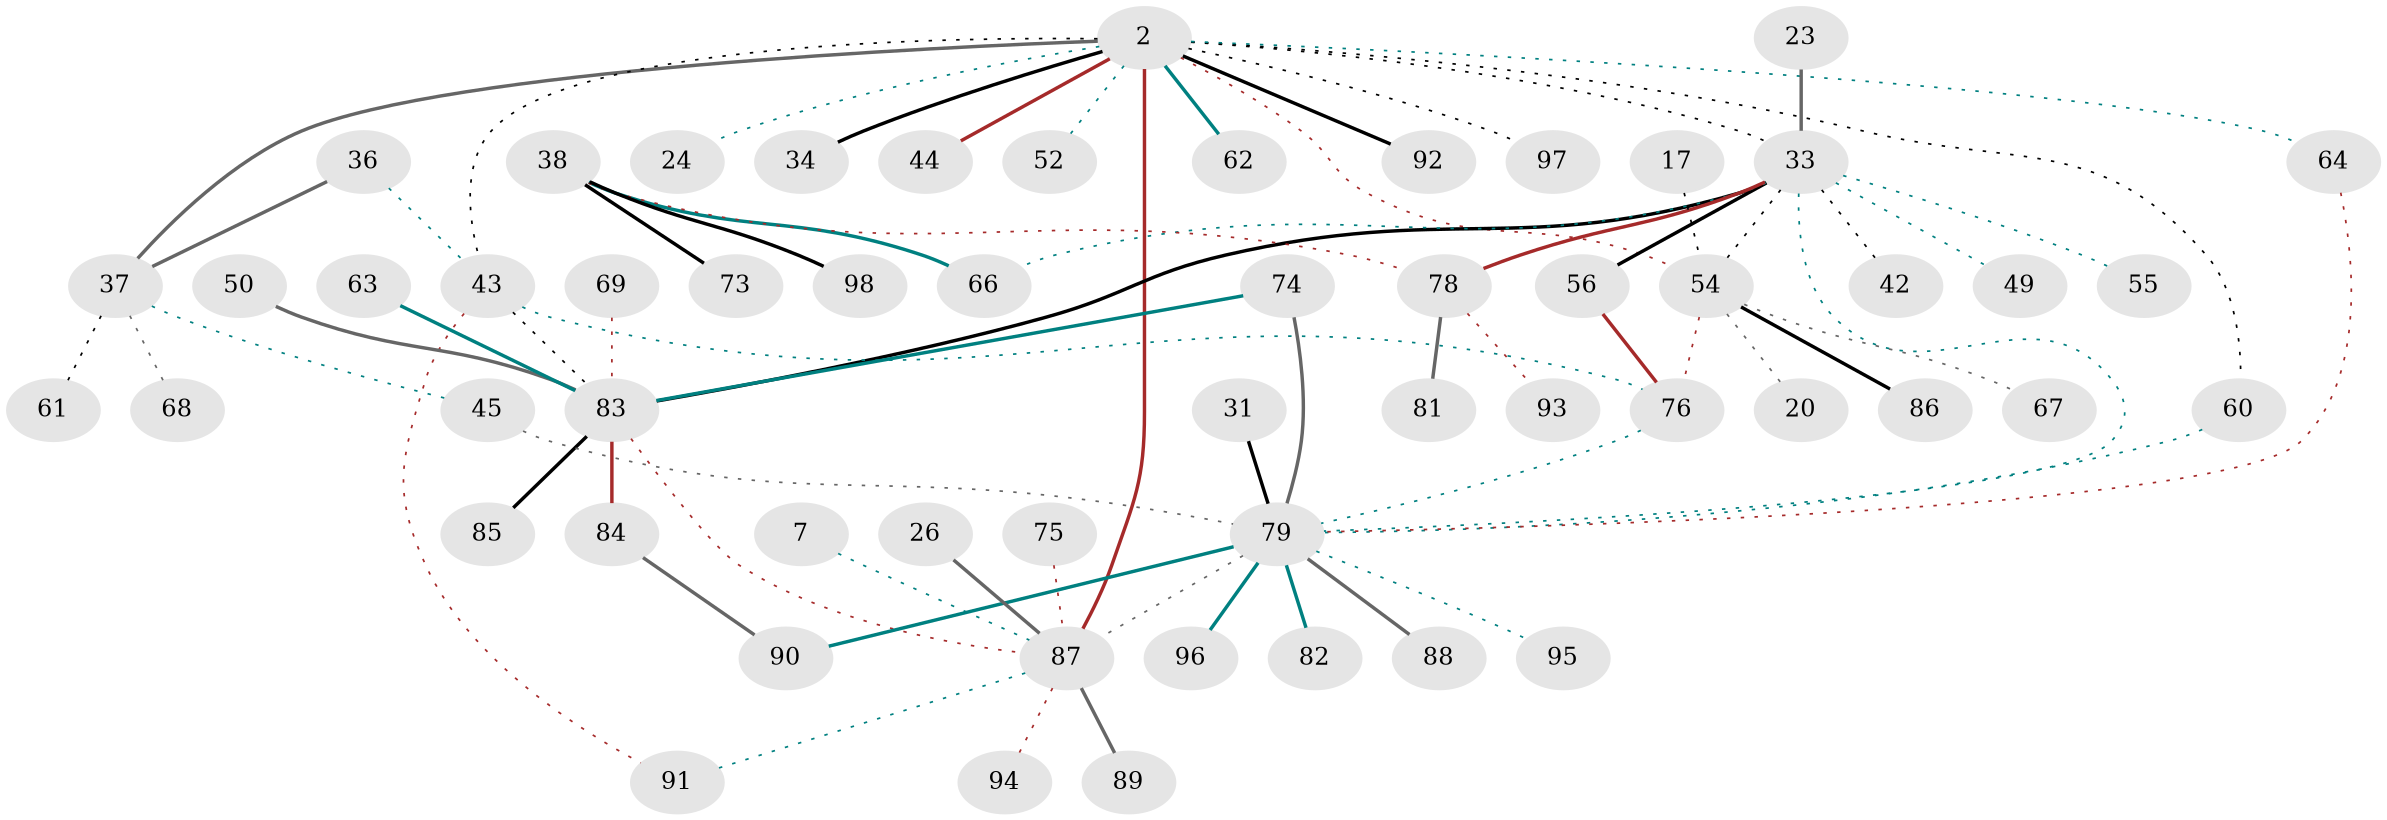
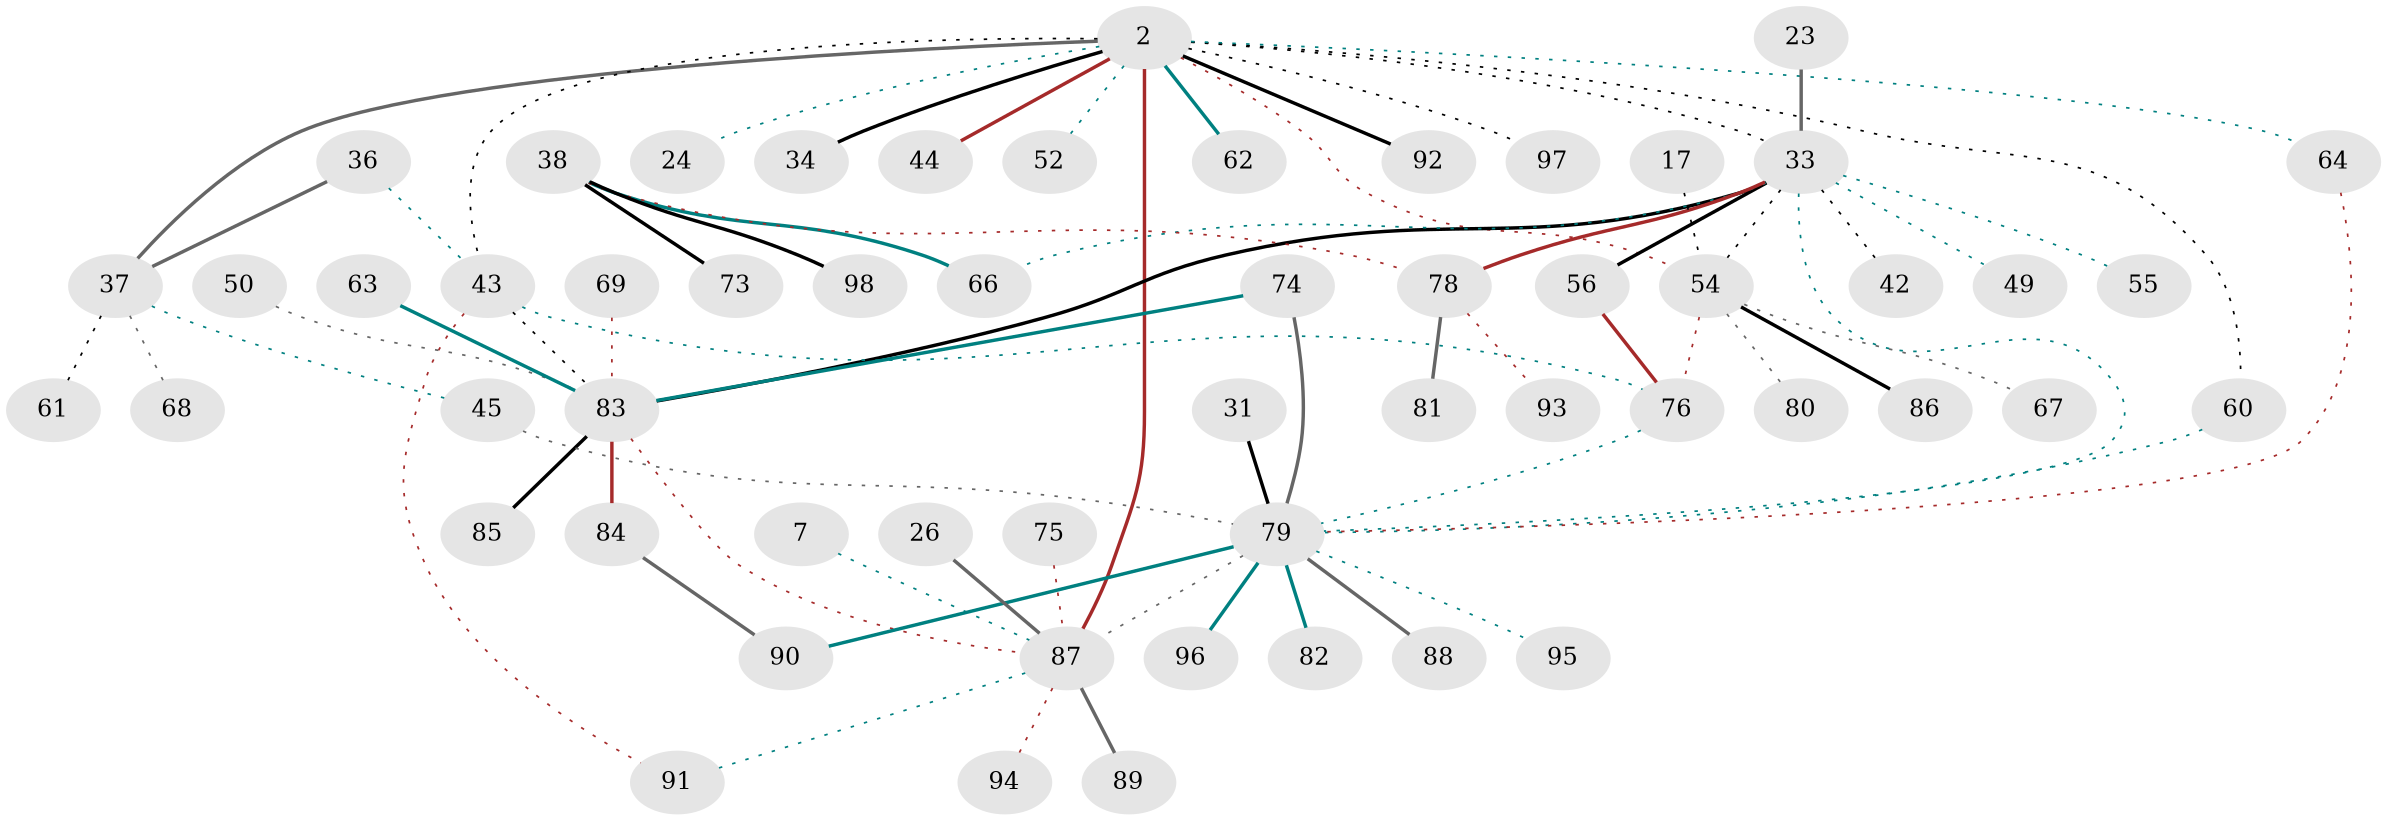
edge "50" -- "83": style bold -> dotted
node "20": label "20" -> "80"
